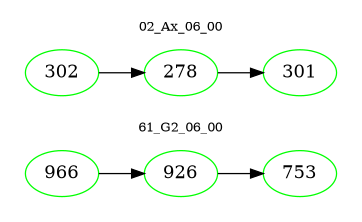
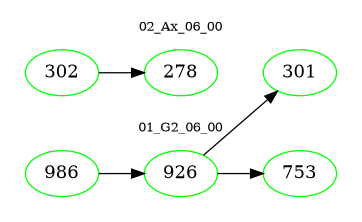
edge "278" -> "301": now "926" -> "301"
cluster "61_G2_06_00": label "61_G2_06_00" -> "01_G2_06_00"
node "966": label "966" -> "986"
